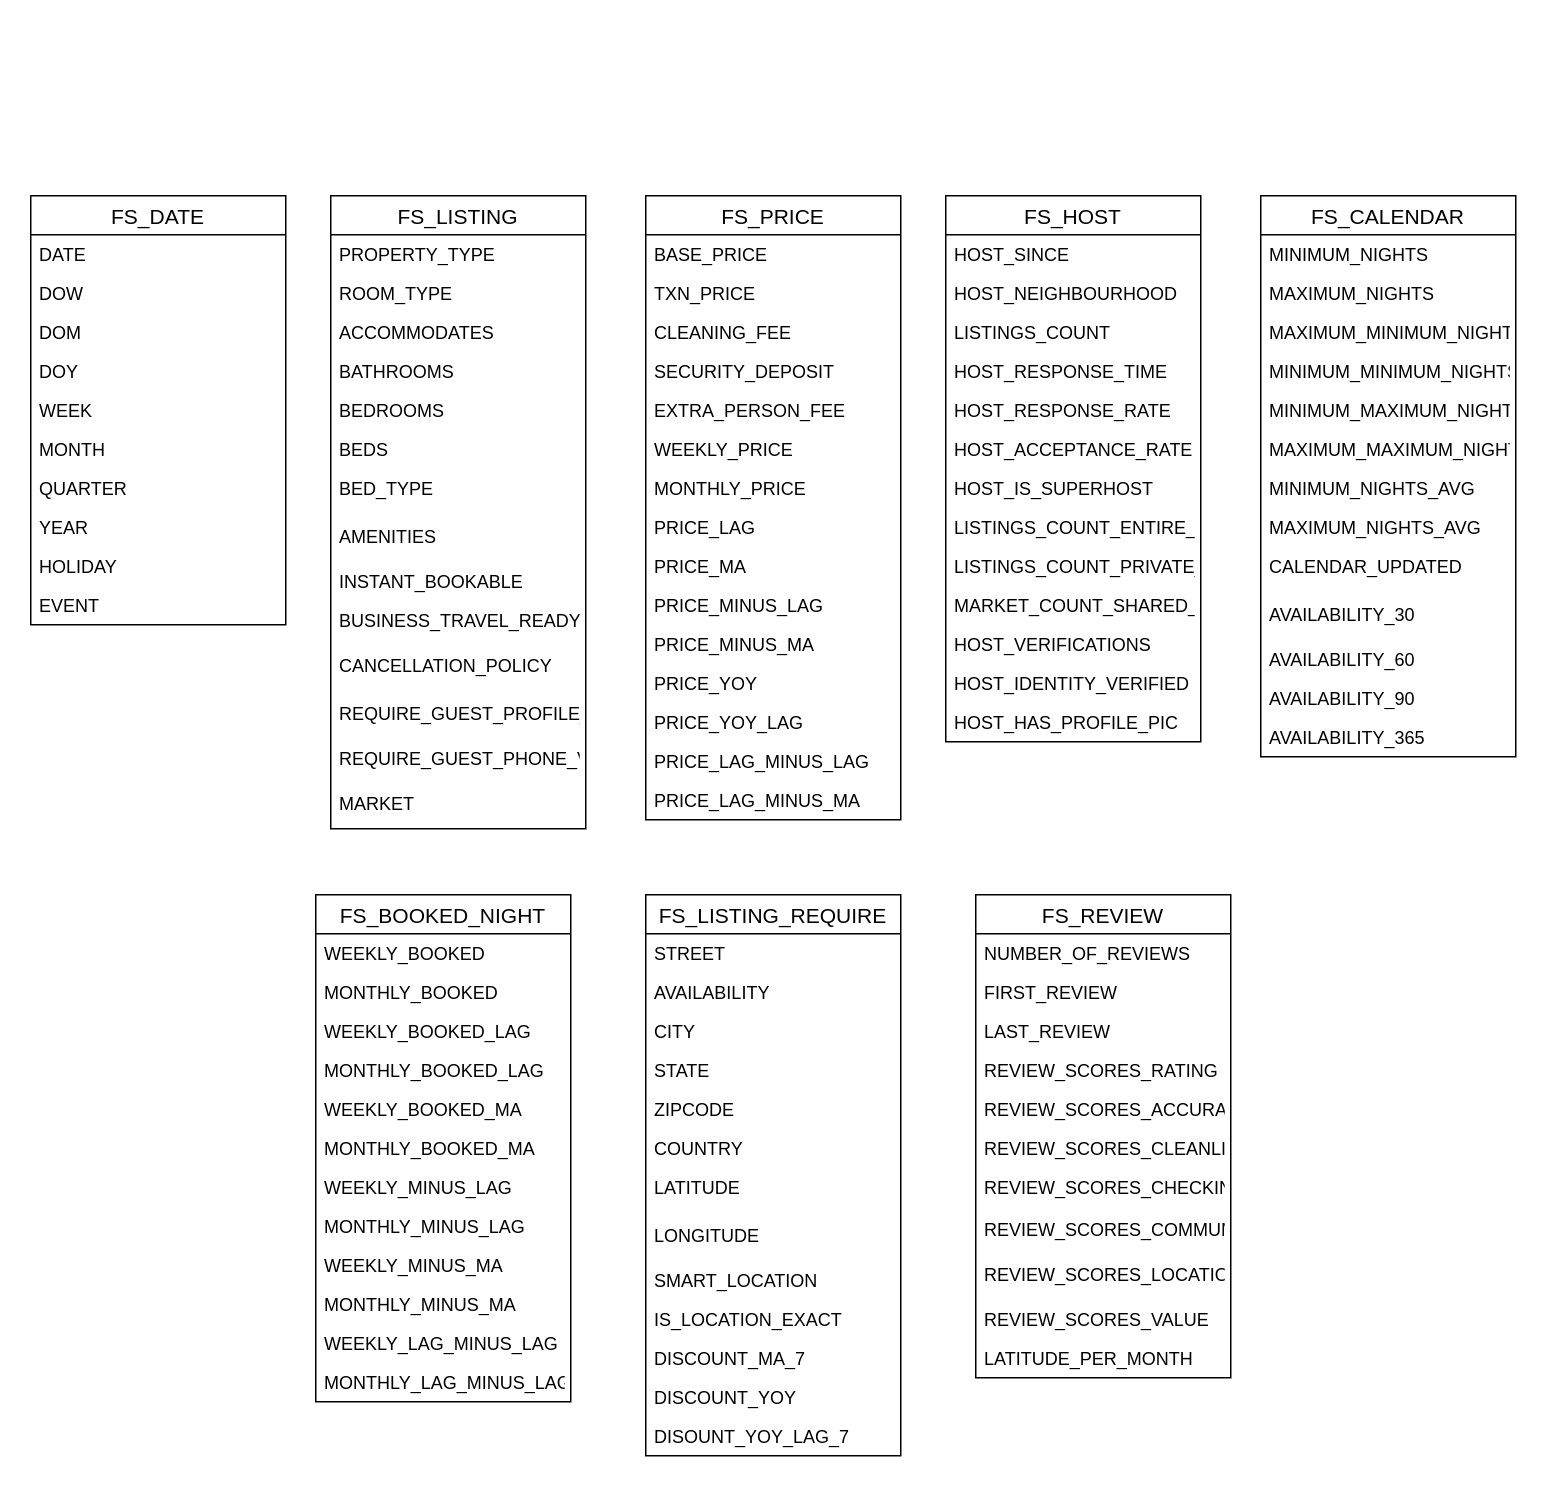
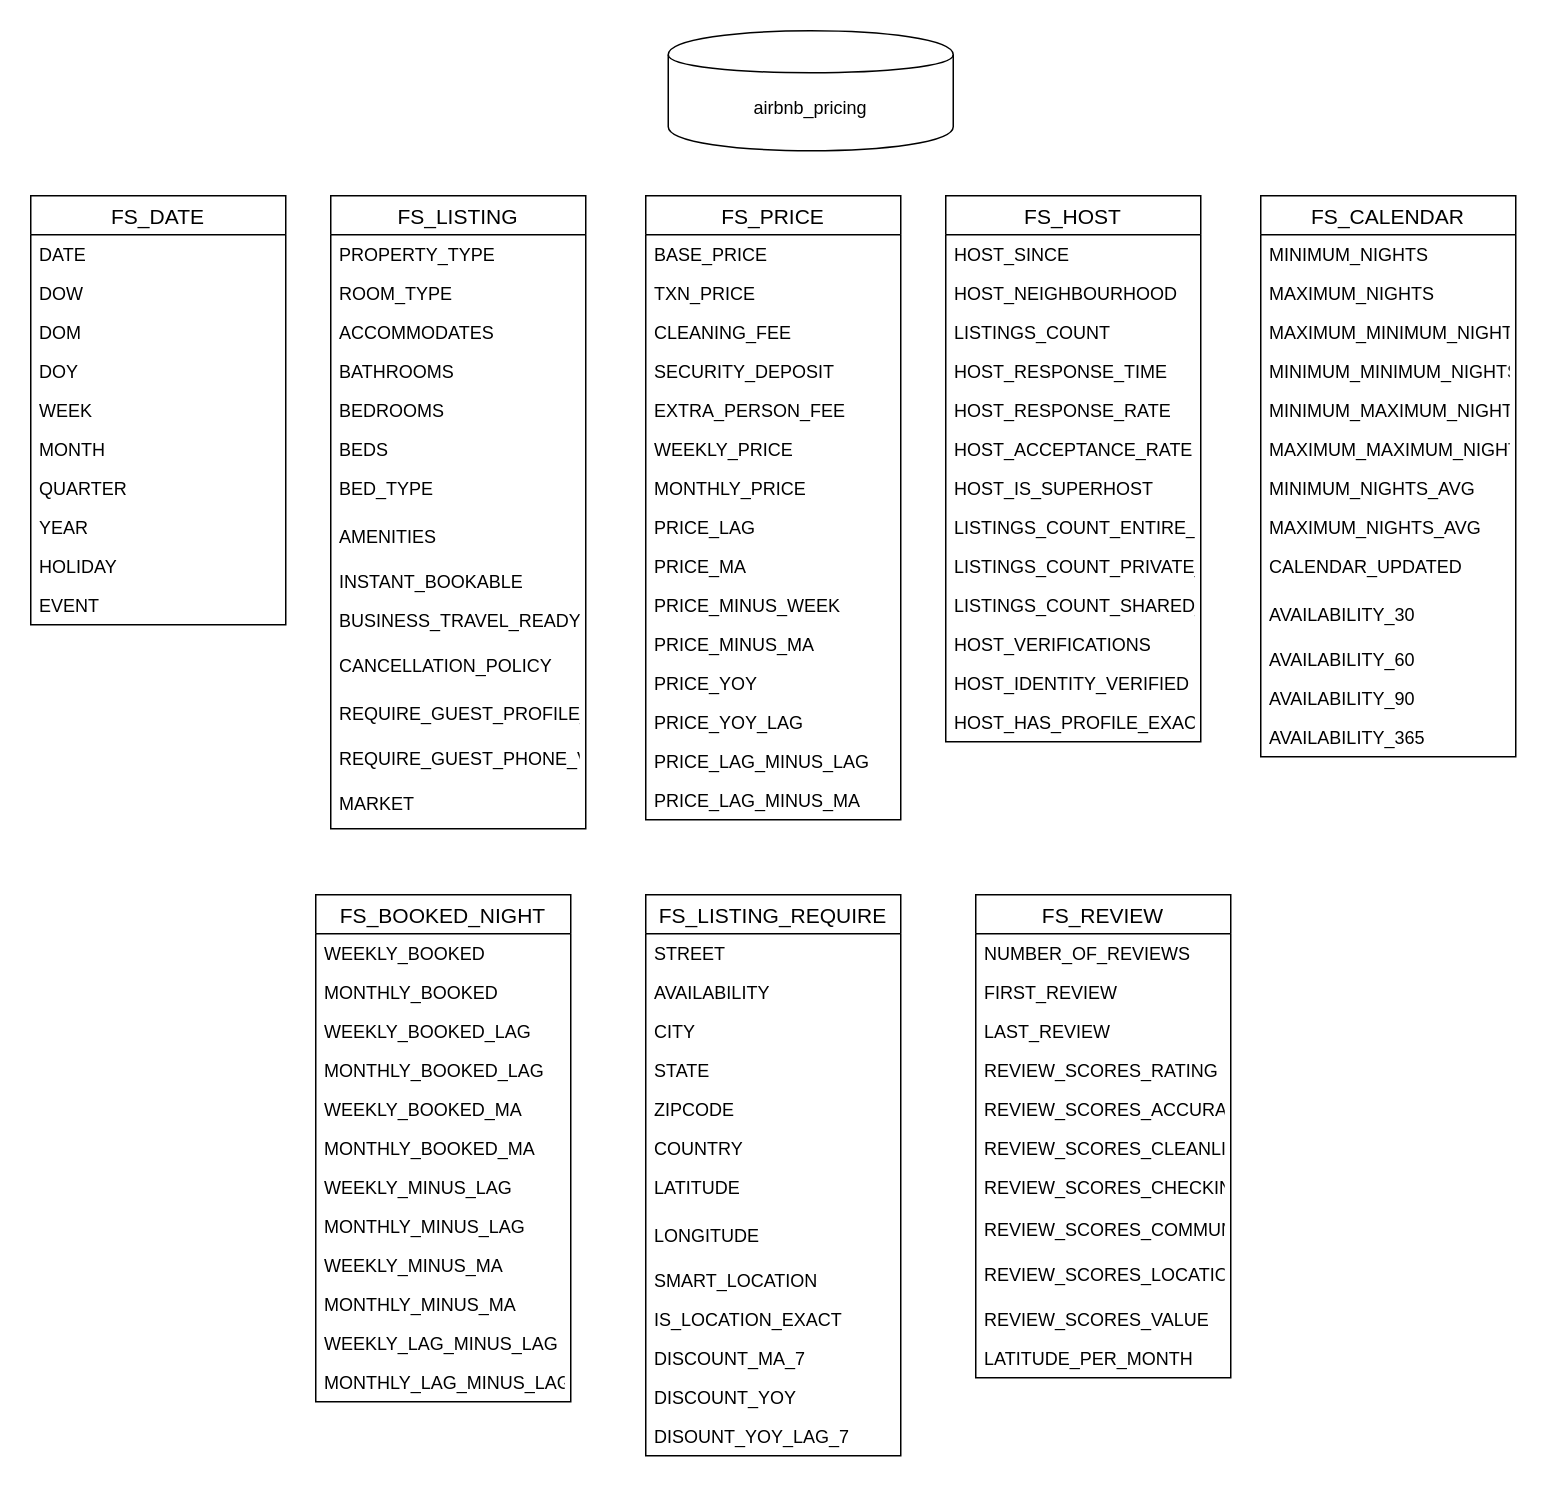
node "airbnb_pricing": added
node "PRICE_MINUS_LAG": label "PRICE_MINUS_LAG" -> "PRICE_MINUS_WEEK"
node "MARKET_COUNT_SHARED_ROOMS": label "MARKET_COUNT_SHARED_ROOMS" -> "LISTINGS_COUNT_SHARED_ROOMS"
node "HOST_HAS_PROFILE_PIC": label "HOST_HAS_PROFILE_PIC" -> "HOST_HAS_PROFILE_EXACT"
